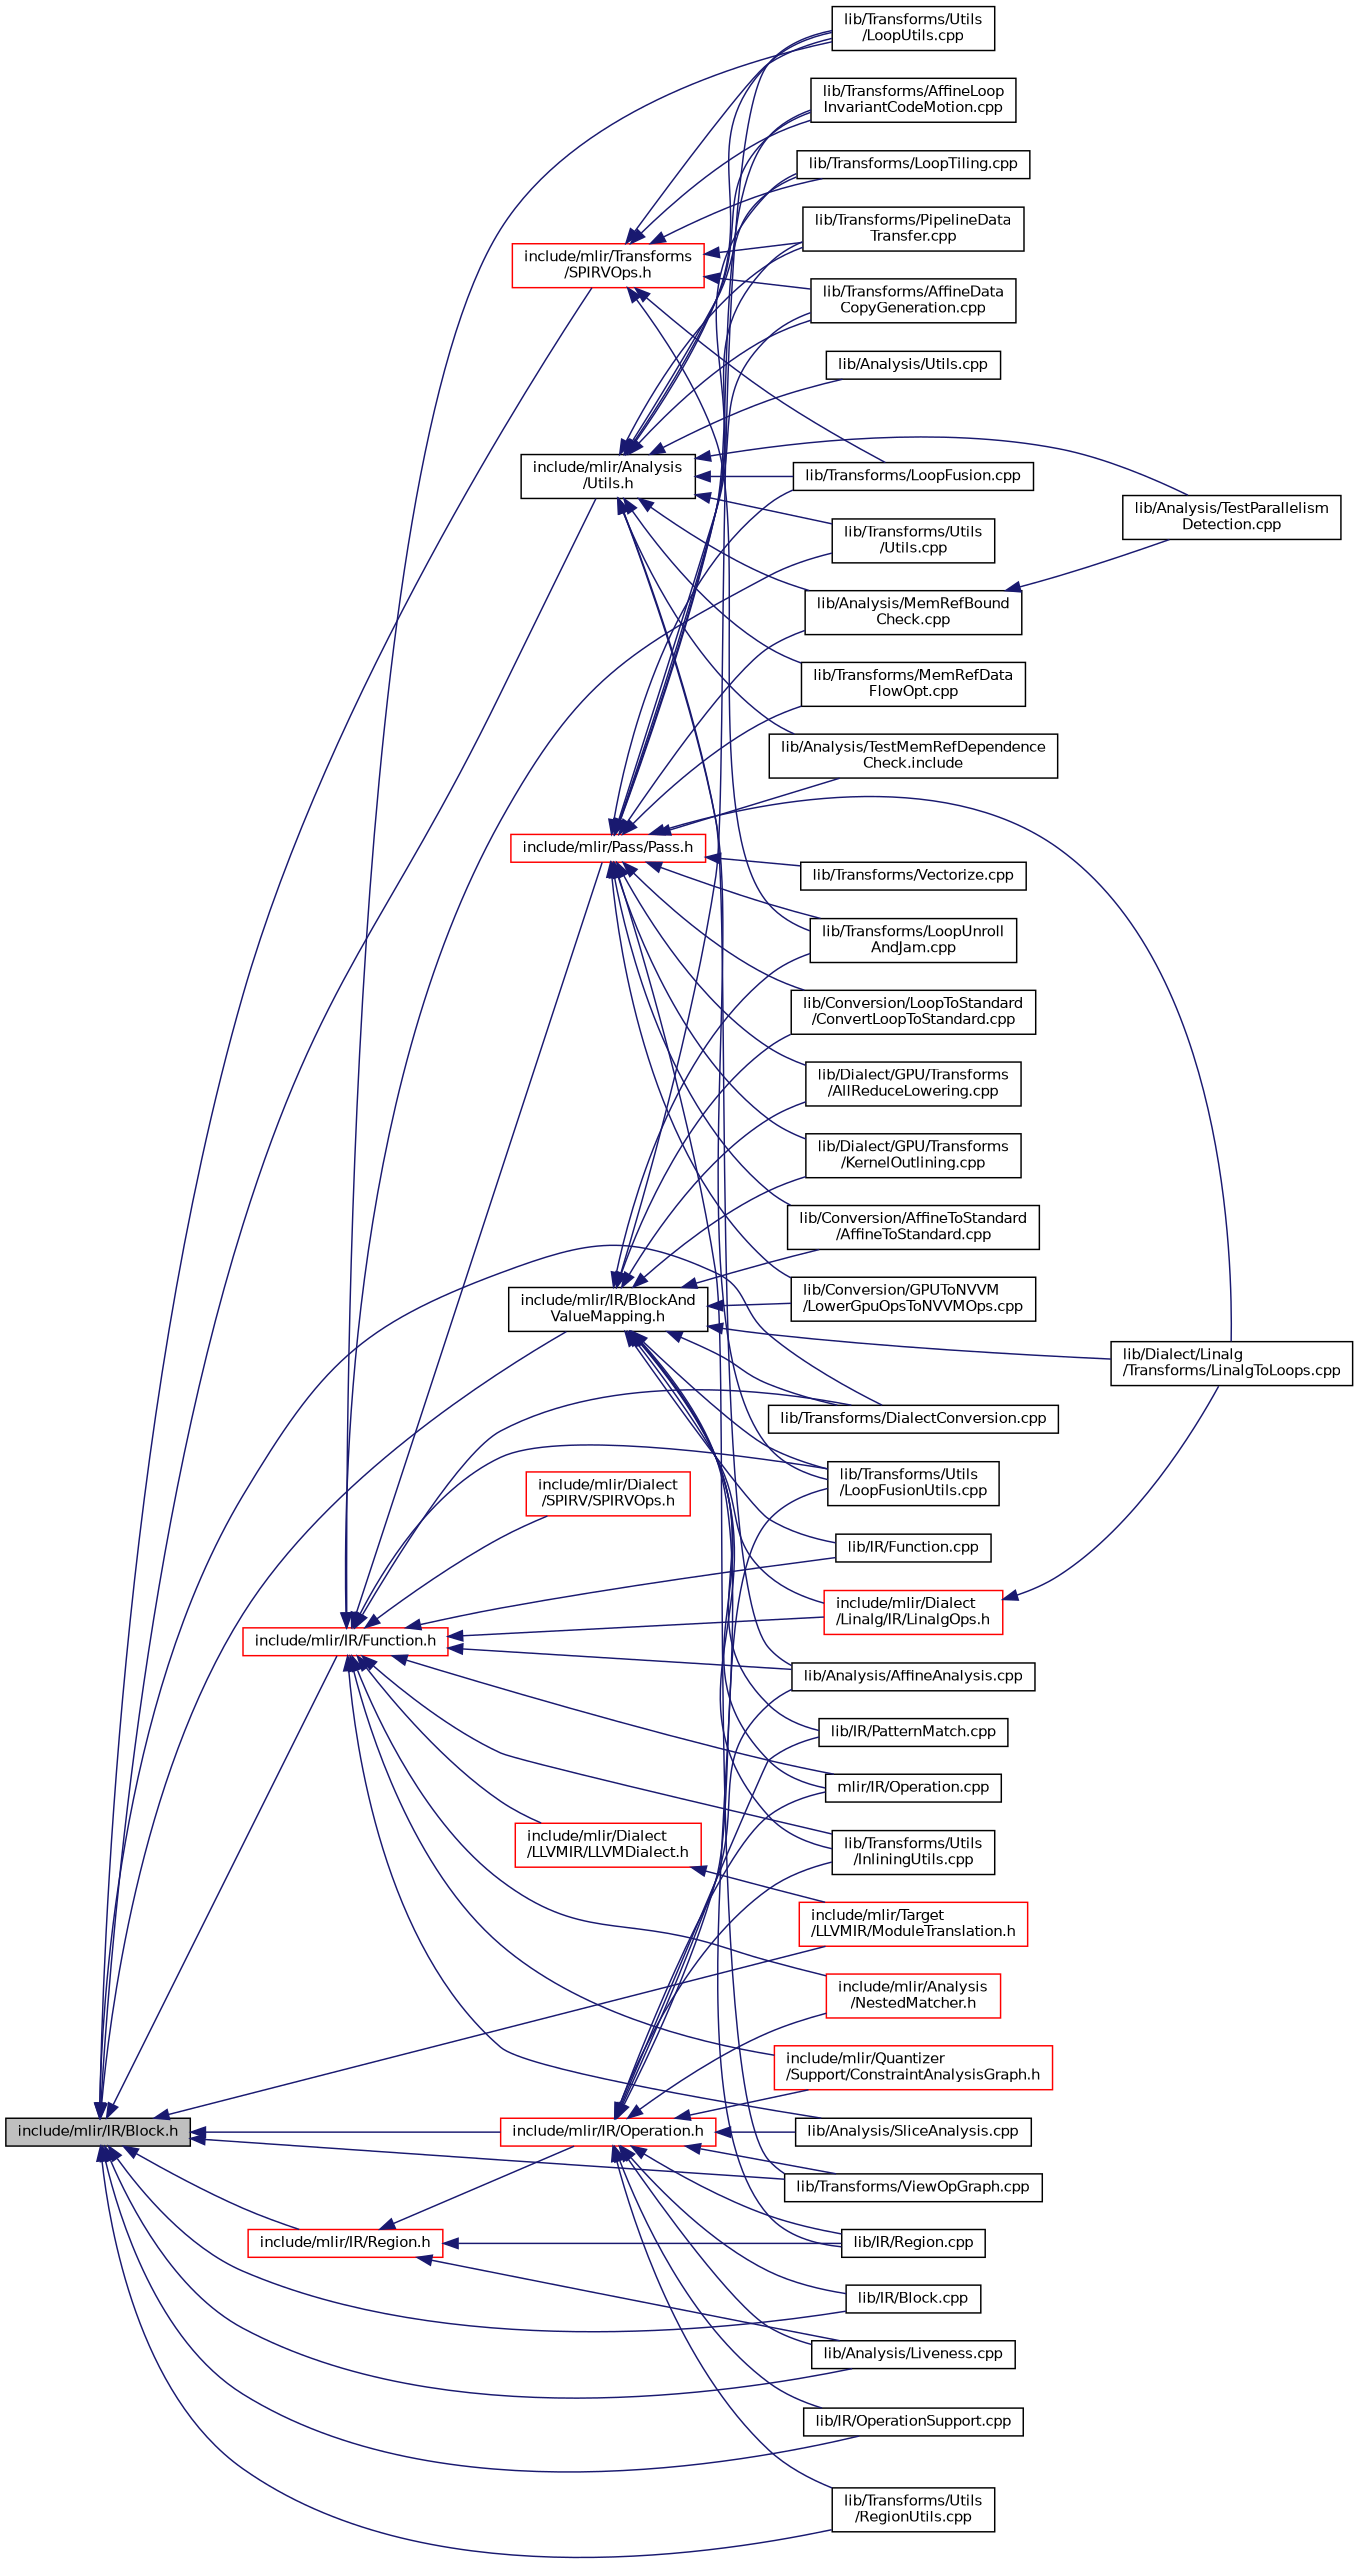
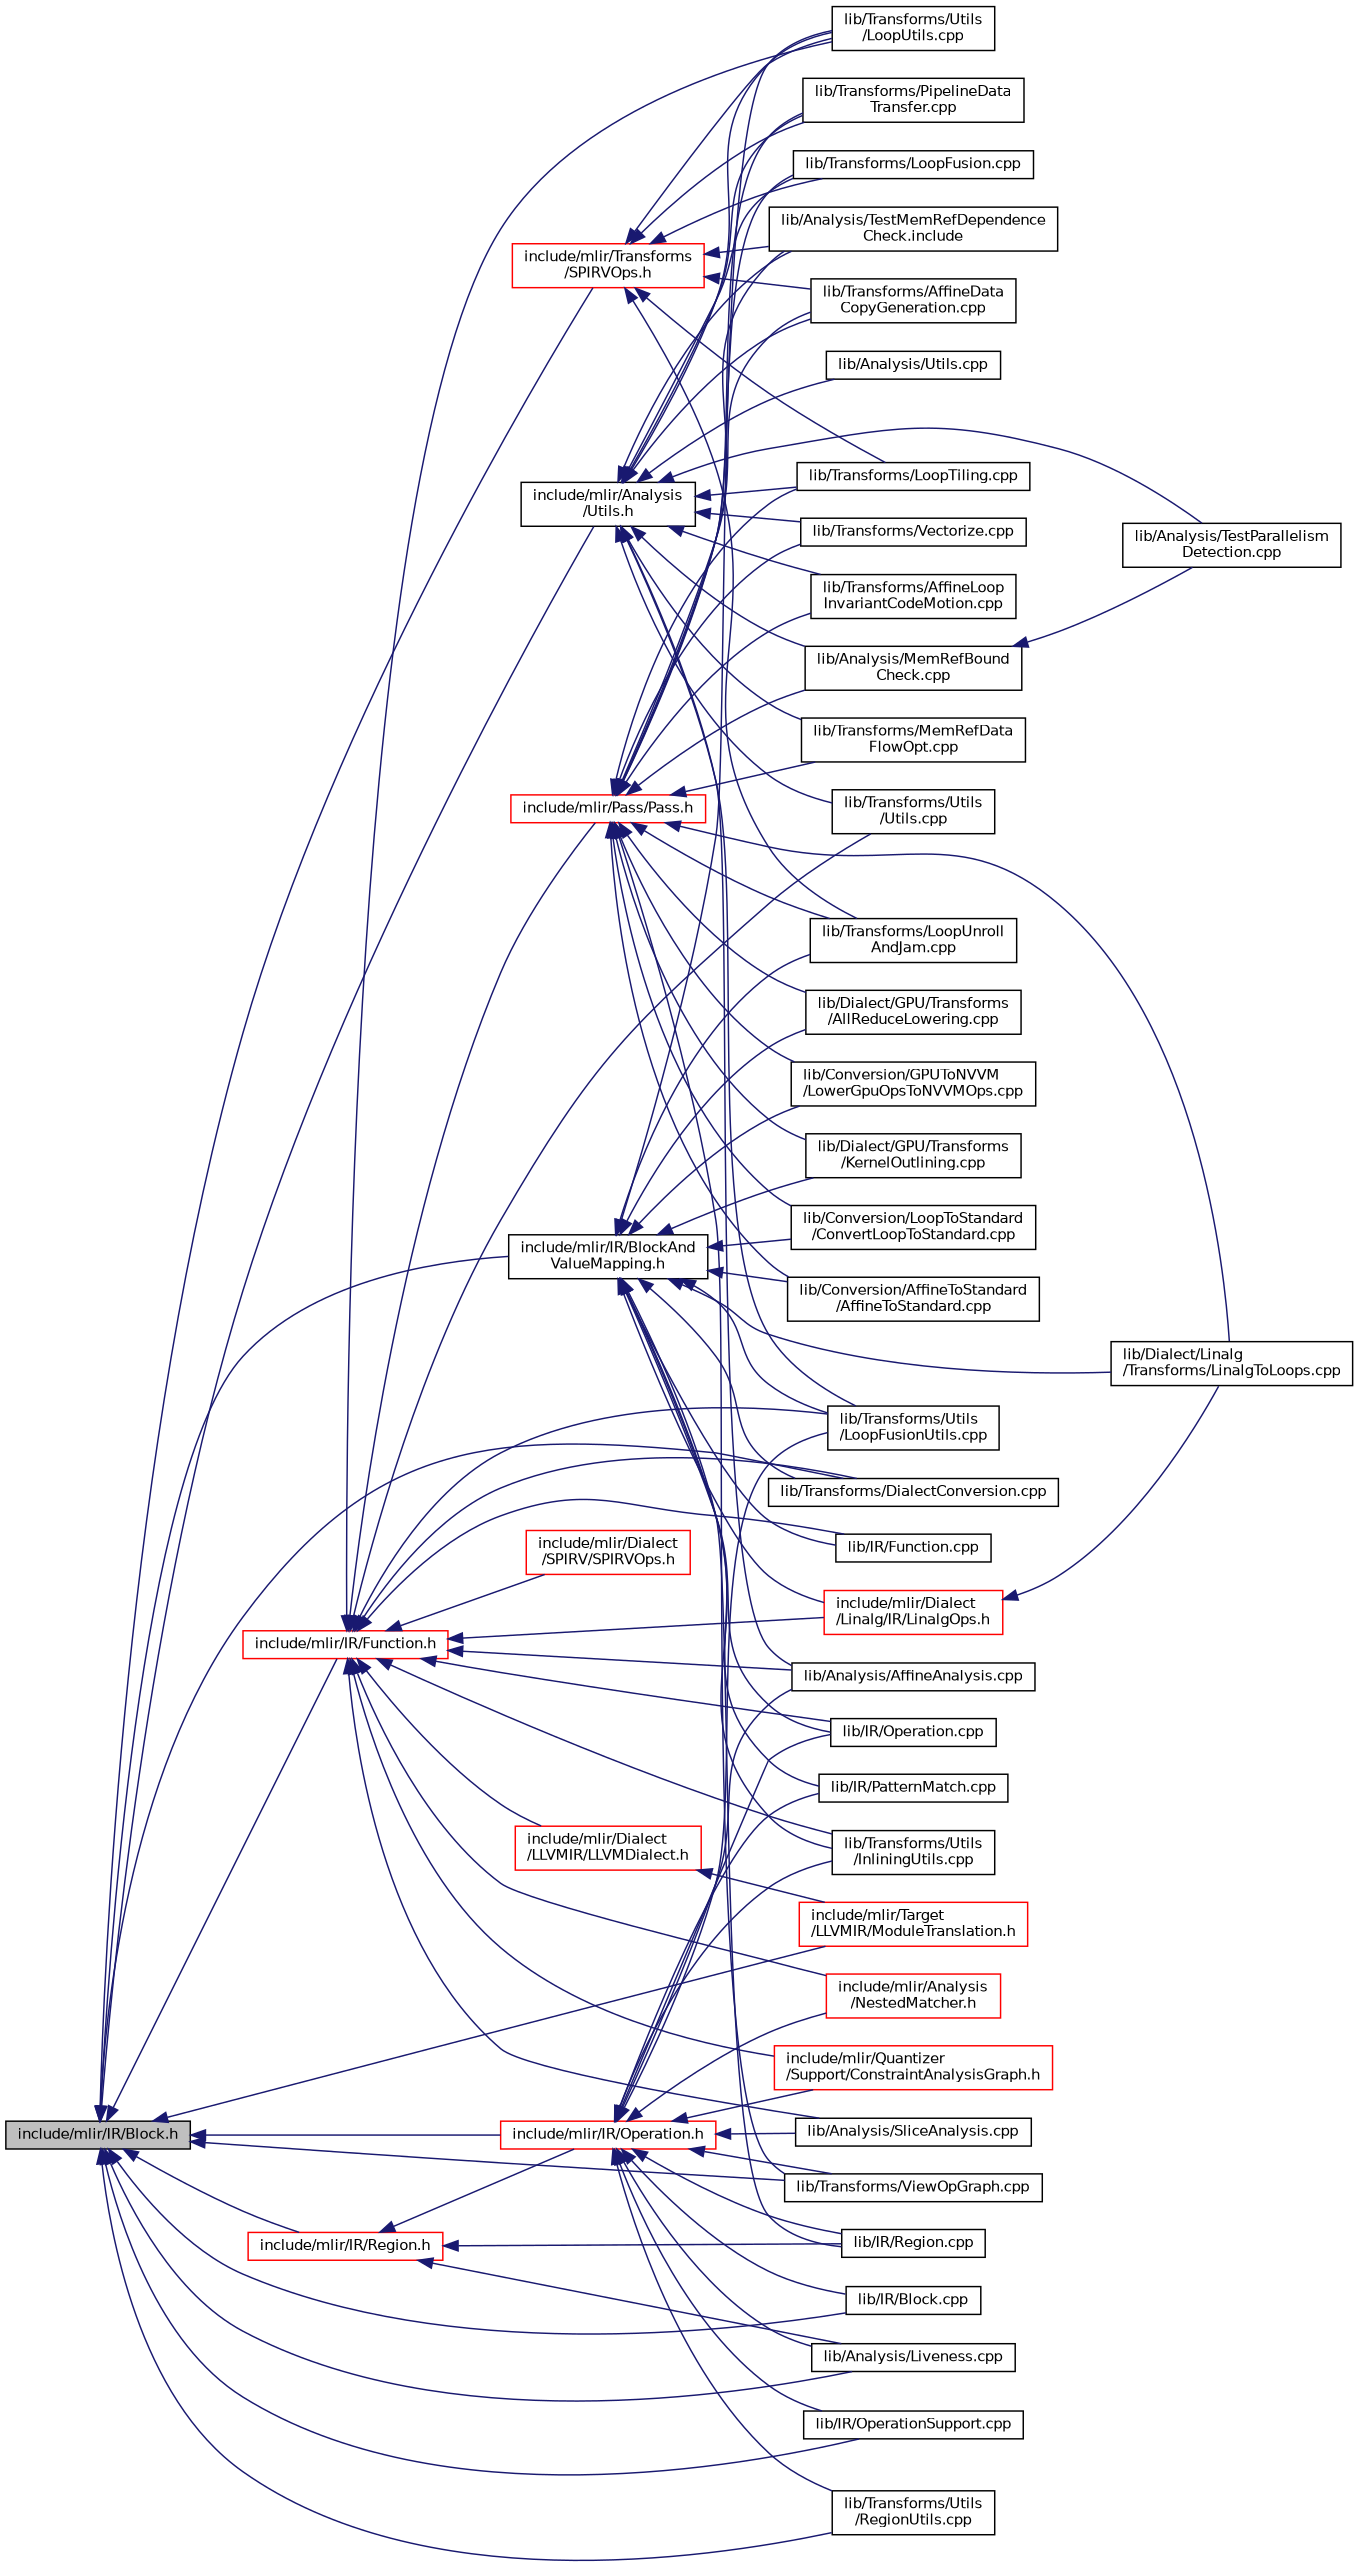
edge "lib/Transforms/AffineLoop InvariantCodeMotion.cpp" -> "include/mlir/Transforms /SPIRVOps.h": now "lib/Analysis/TestMemRefDependence Check.include" -> "include/mlir/Transforms /SPIRVOps.h"
edge "lib/Transforms/Vectorize.cpp" -> "include/mlir/Analysis /Utils.h": added
node "mlir/IR/Operation.cpp": label "mlir/IR/Operation.cpp" -> "lib/IR/Operation.cpp"
